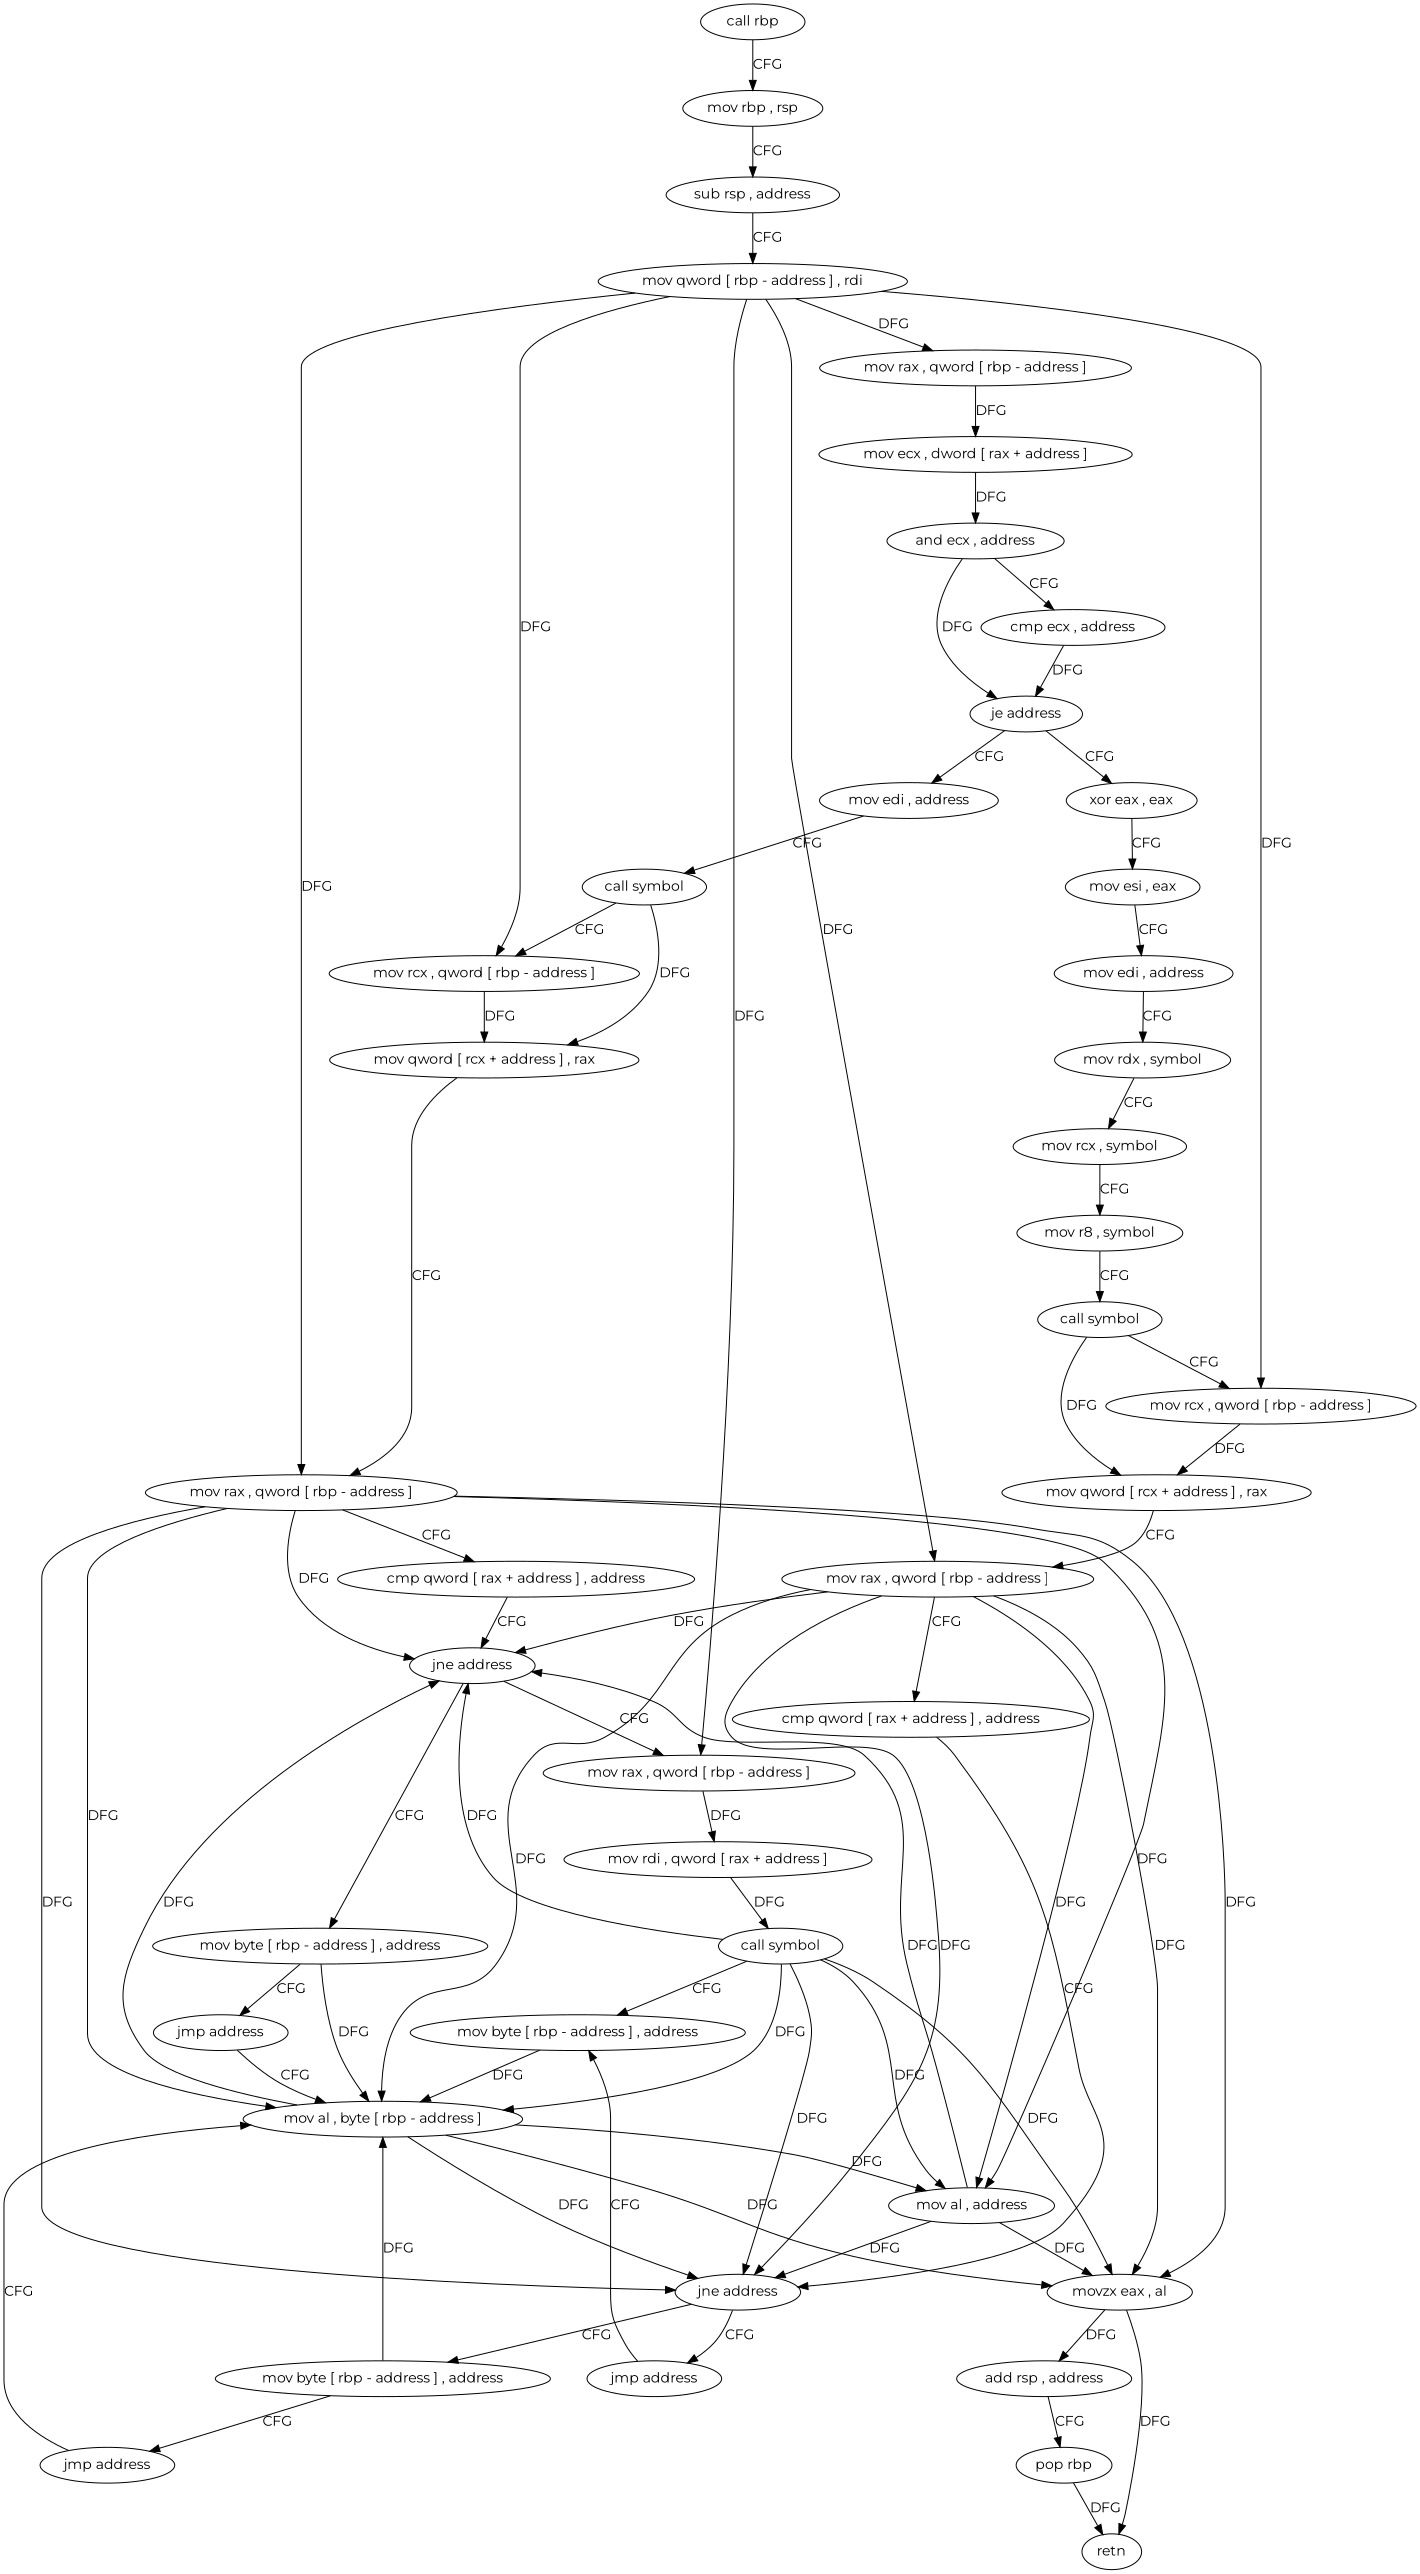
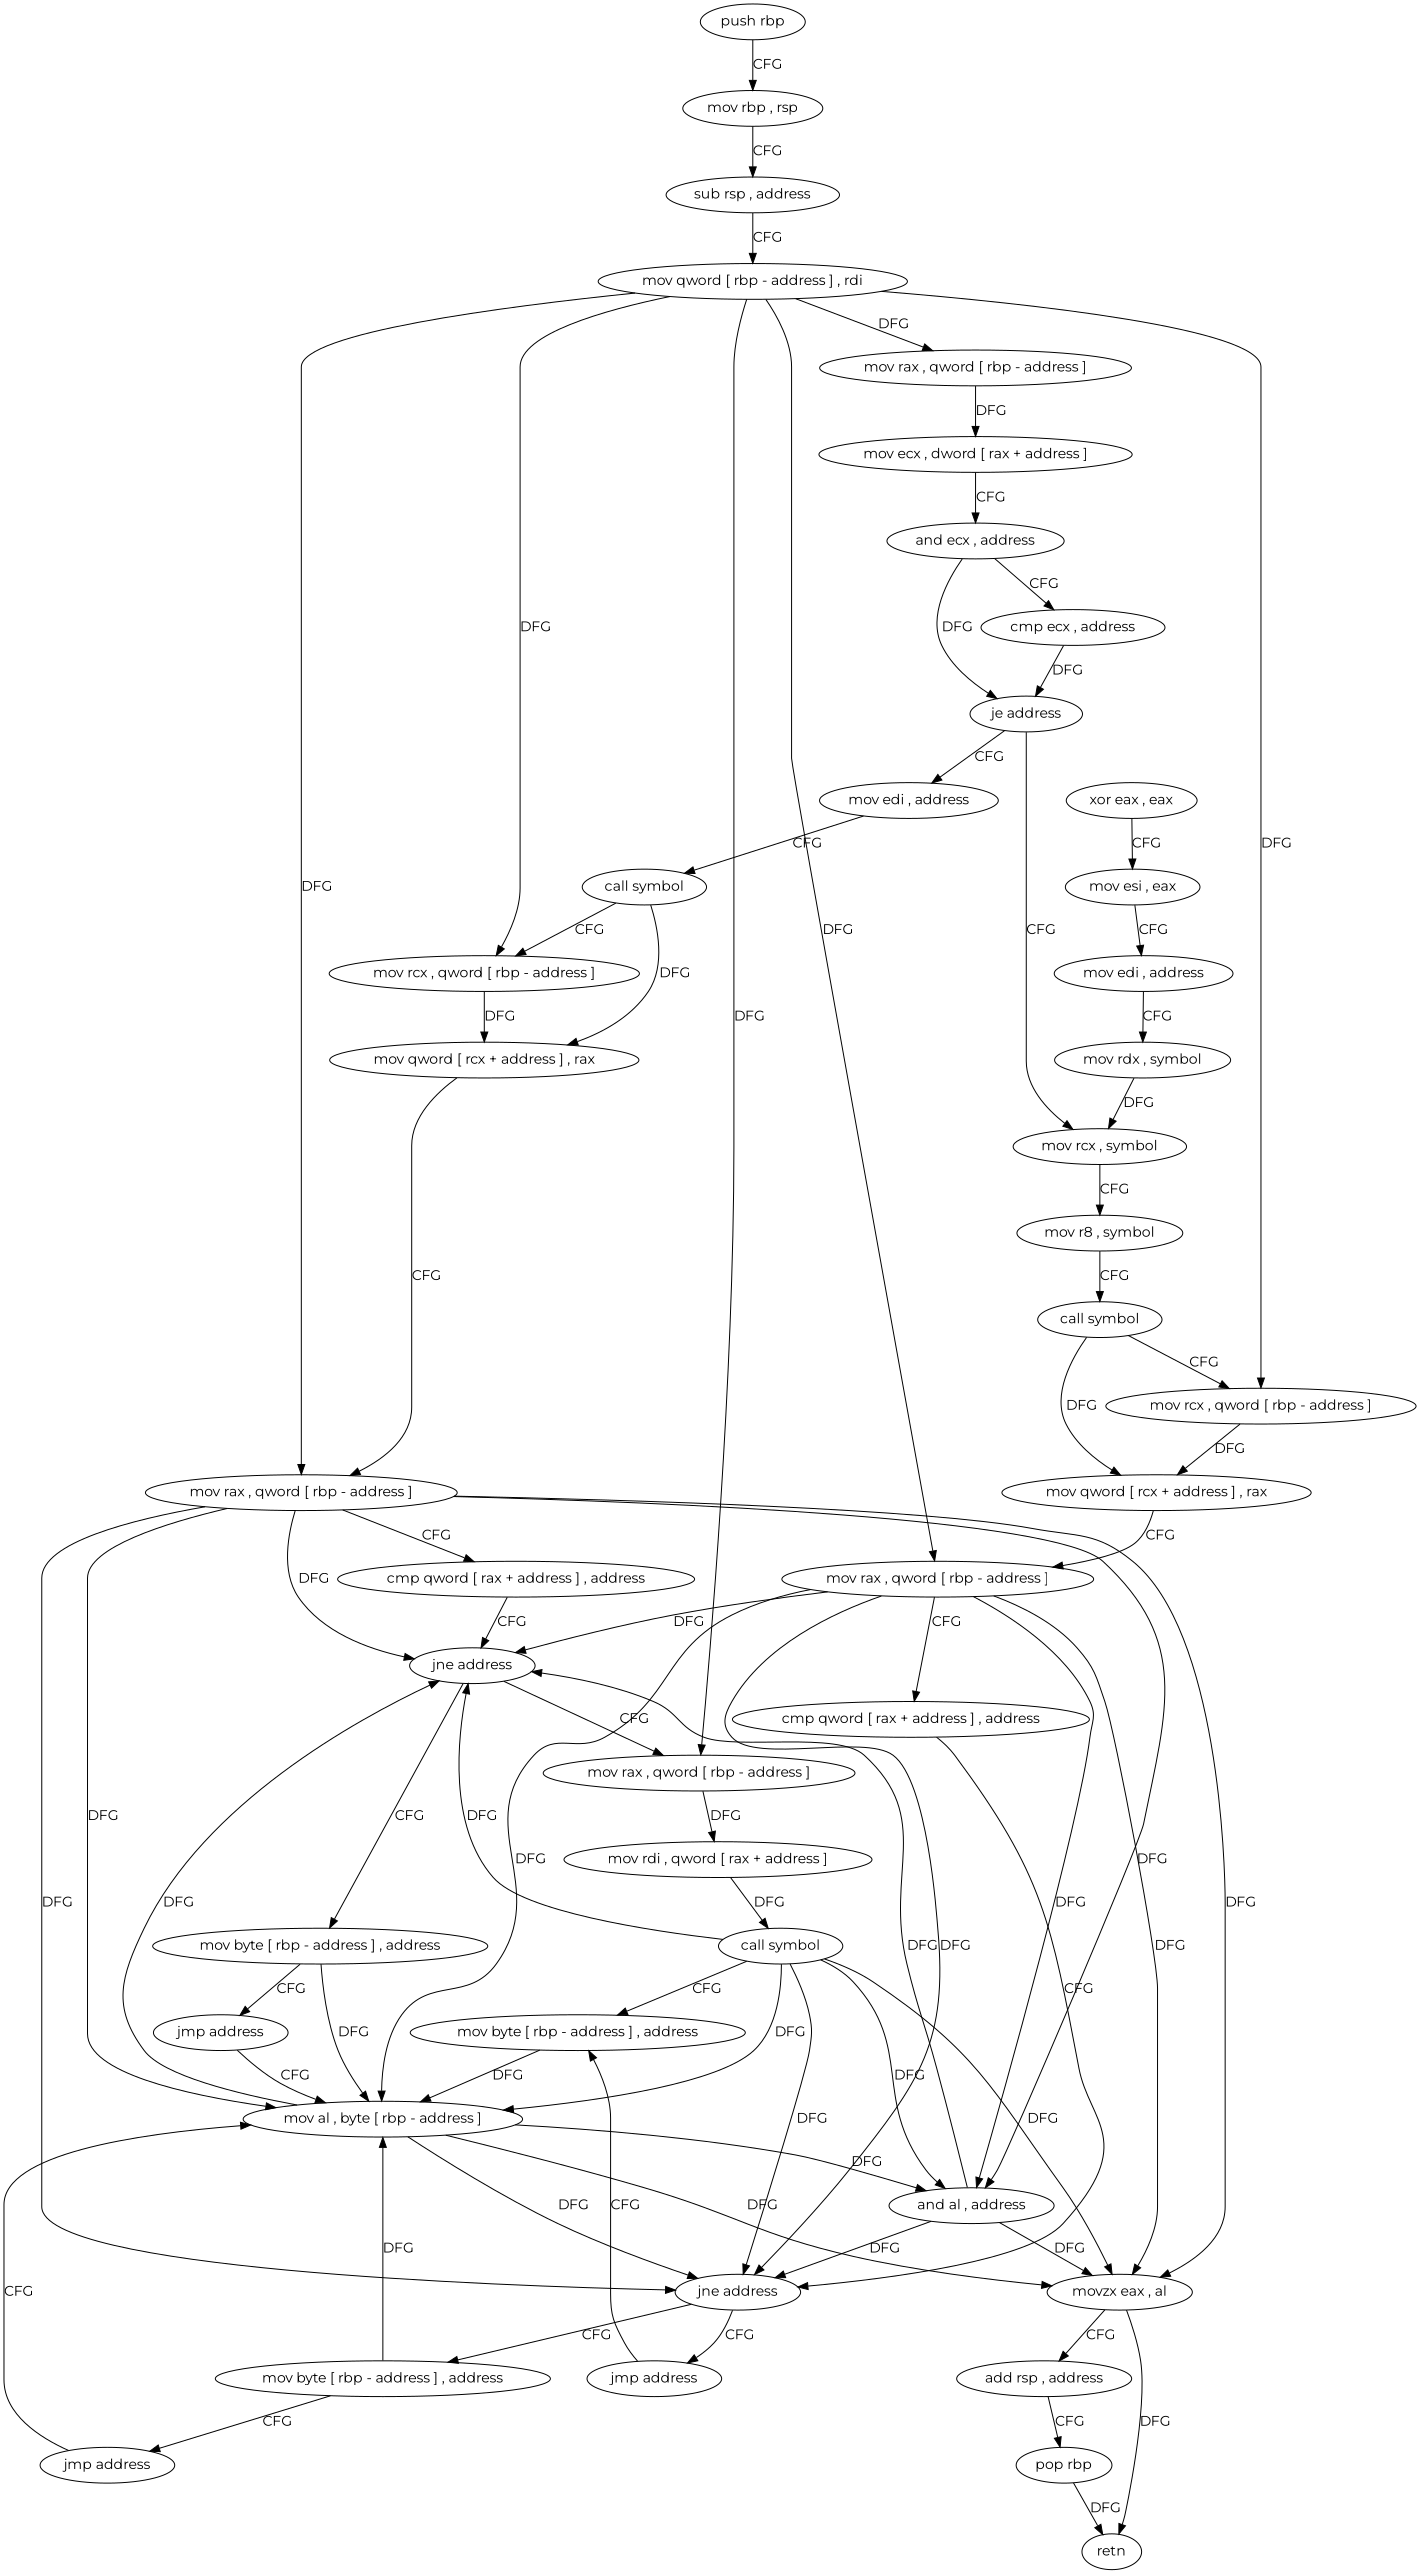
node "call rbp": label "call rbp" -> "push rbp"
edge "mov ecx , dword [ rax + address ]" -> "and ecx , address": label "DFG" -> "CFG"
edge "je address" -> "xor eax , eax": now "je address" -> "mov rcx , symbol"
edge "mov rdx , symbol" -> "mov rcx , symbol": label "CFG" -> "DFG"
node "mov al , address": label "mov al , address" -> "and al , address"
edge "movzx eax , al" -> "add rsp , address": label "DFG" -> "CFG"
